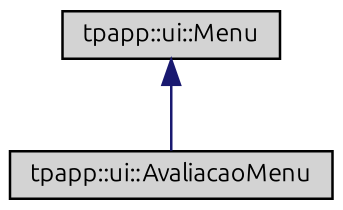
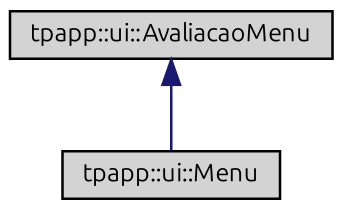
edge "tpapp::ui::AvaliacaoMenu" -> "tpapp::ui::Menu": reversed
